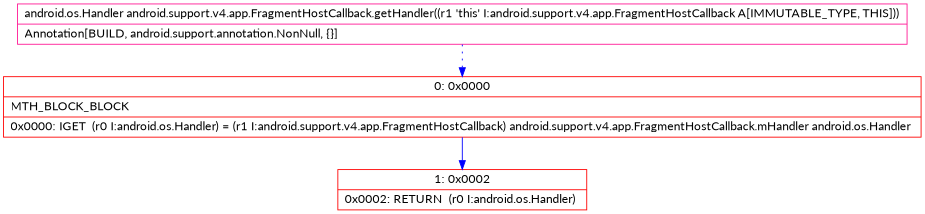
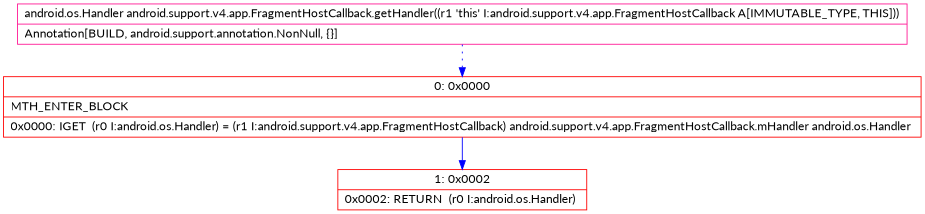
node "0: 0x0000": text "MTH_BLOCK_BLOCK" -> "MTH_ENTER_BLOCK"
